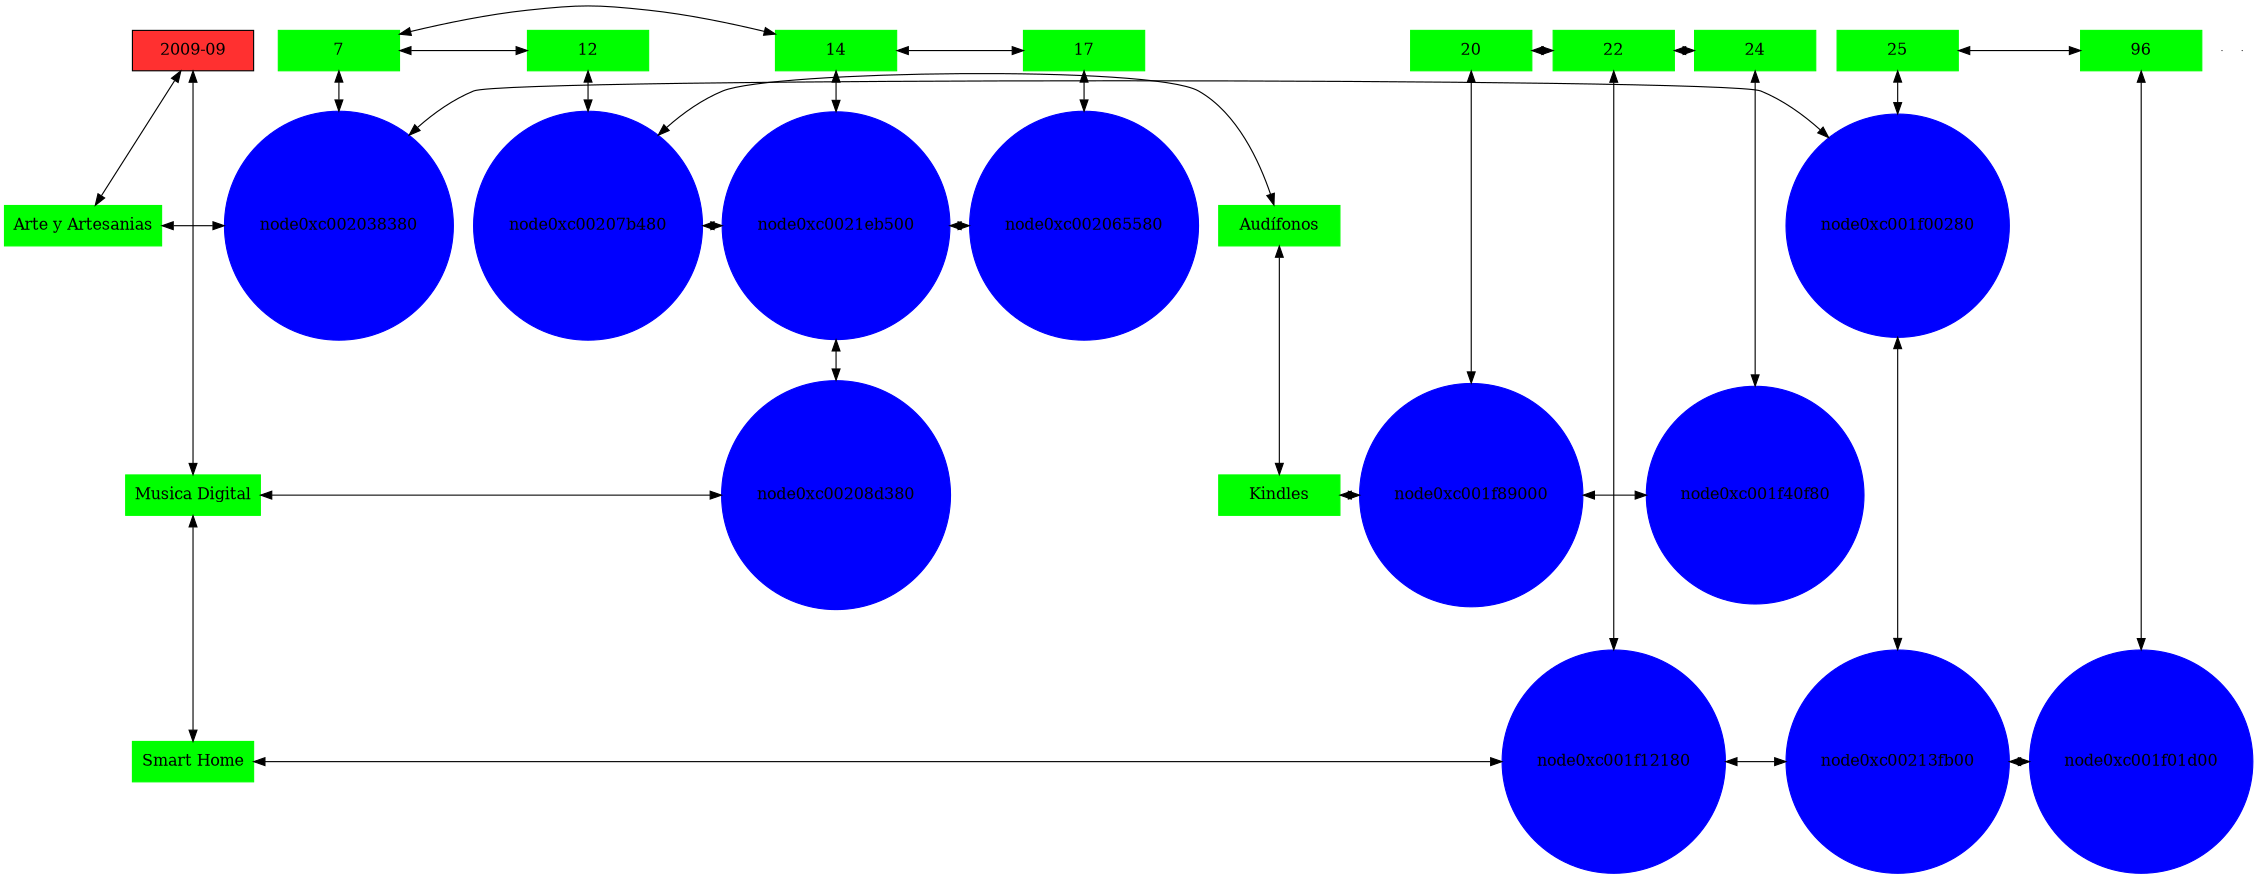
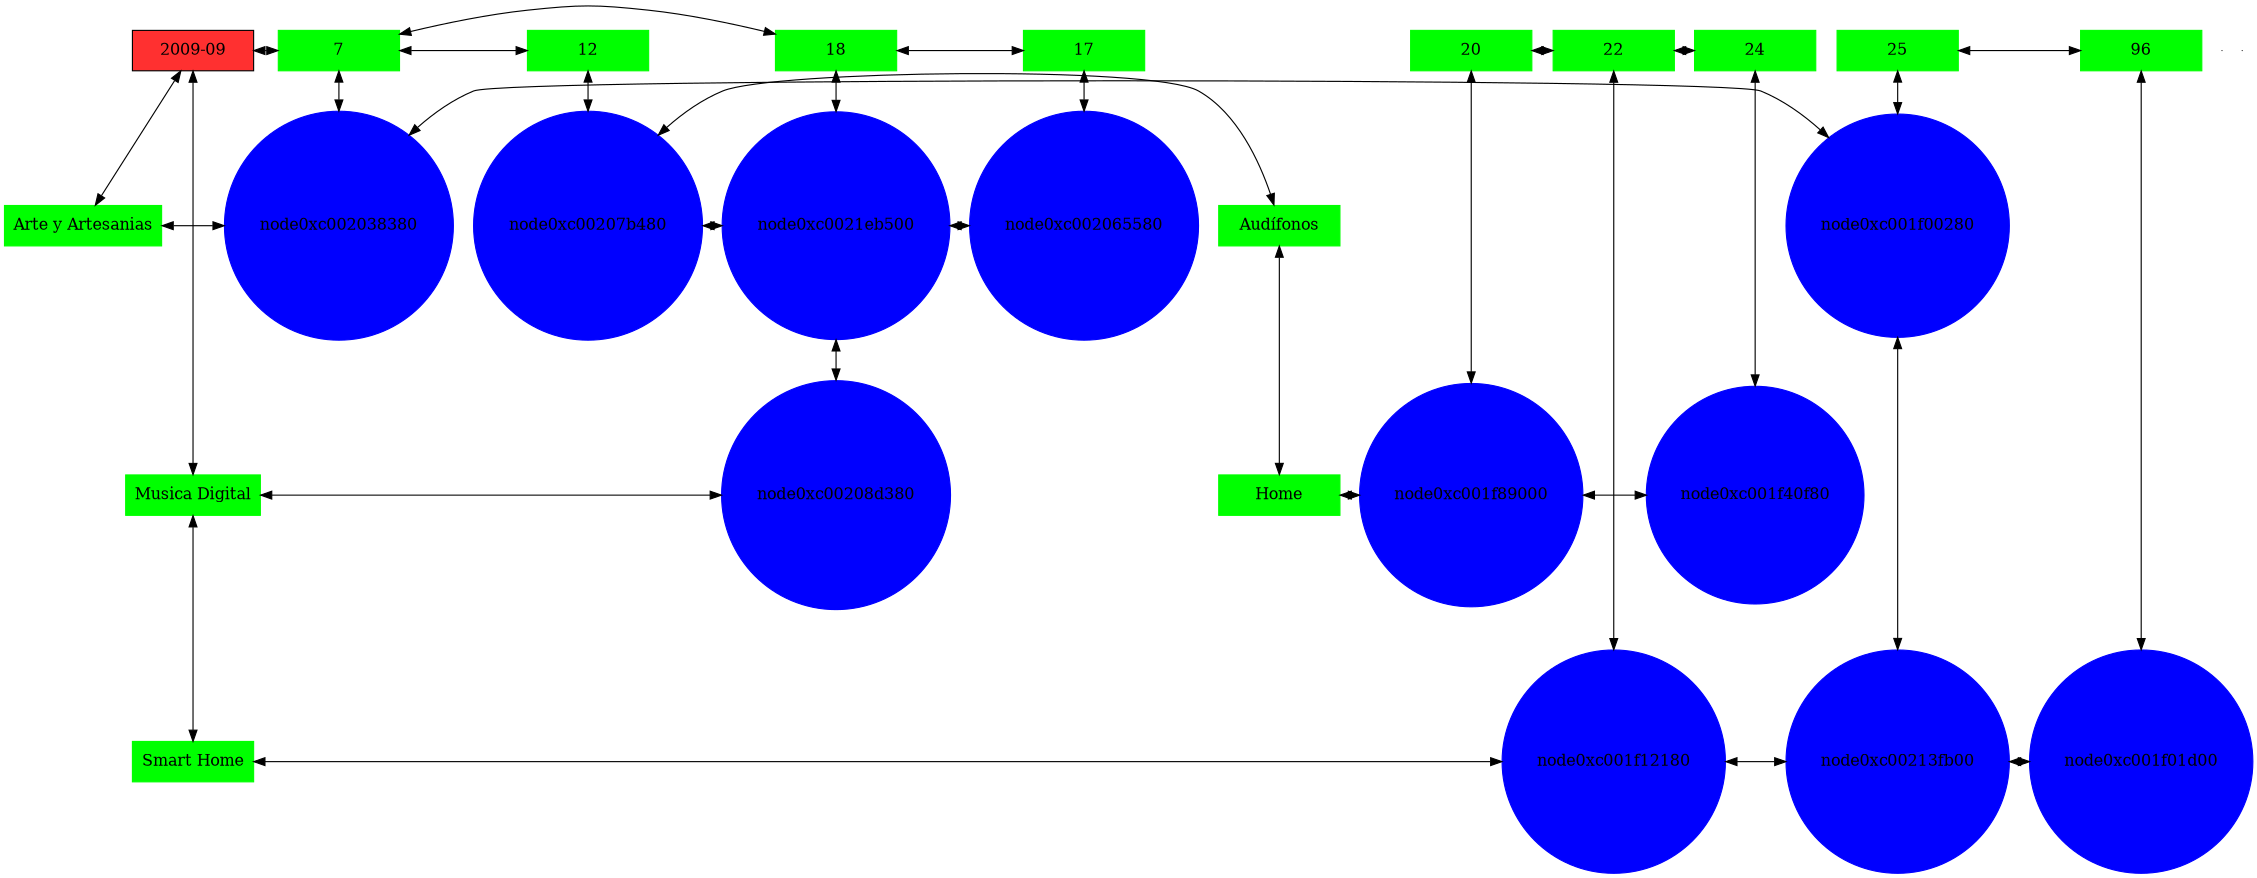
edge "2009-09" -- "7": added
node "14": label "14" -> "18"
node "Kindles": label "Kindles" -> "Home"
